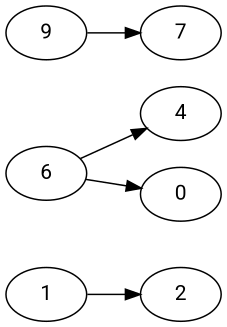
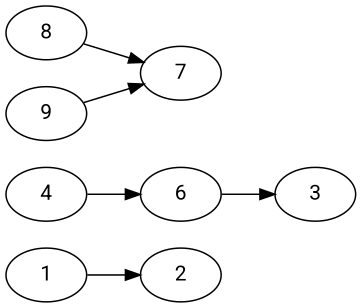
node "8": added
edge "6" -> "4": reversed
node "0": label "0" -> "3"
